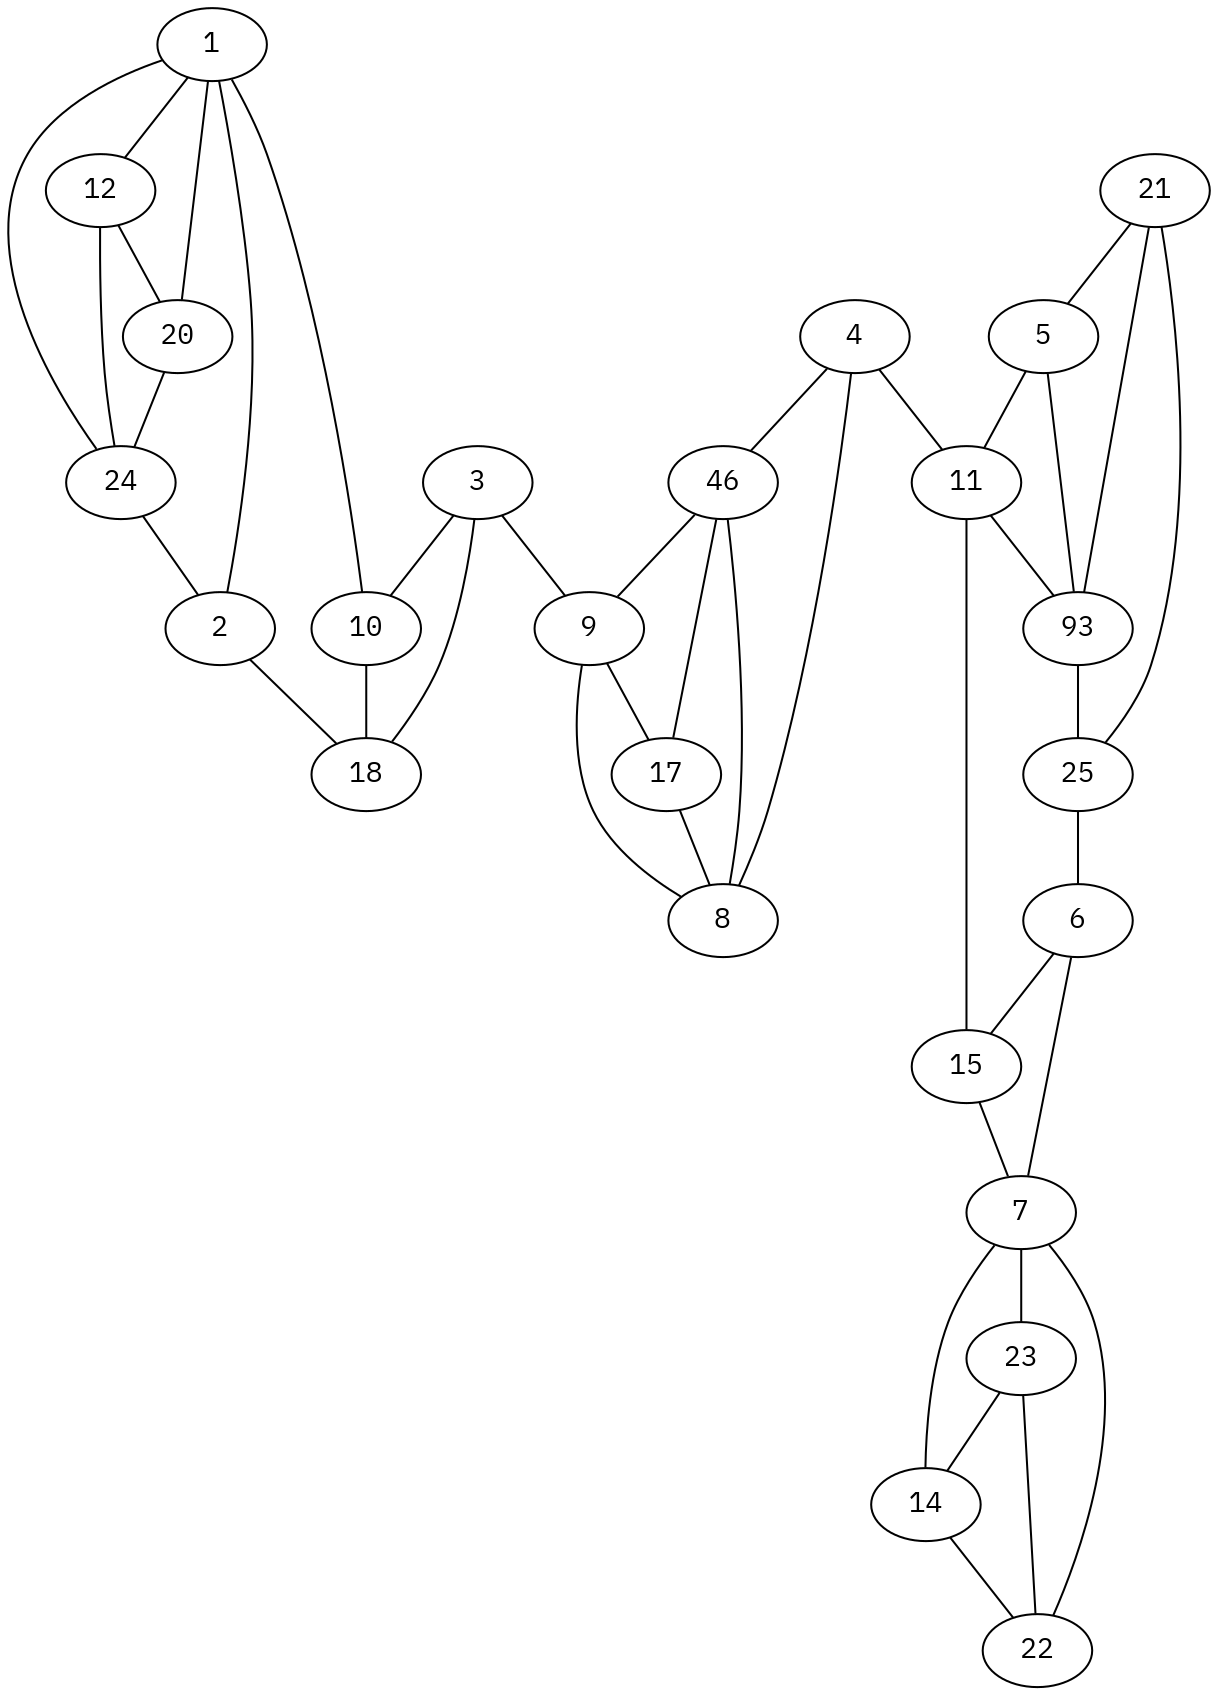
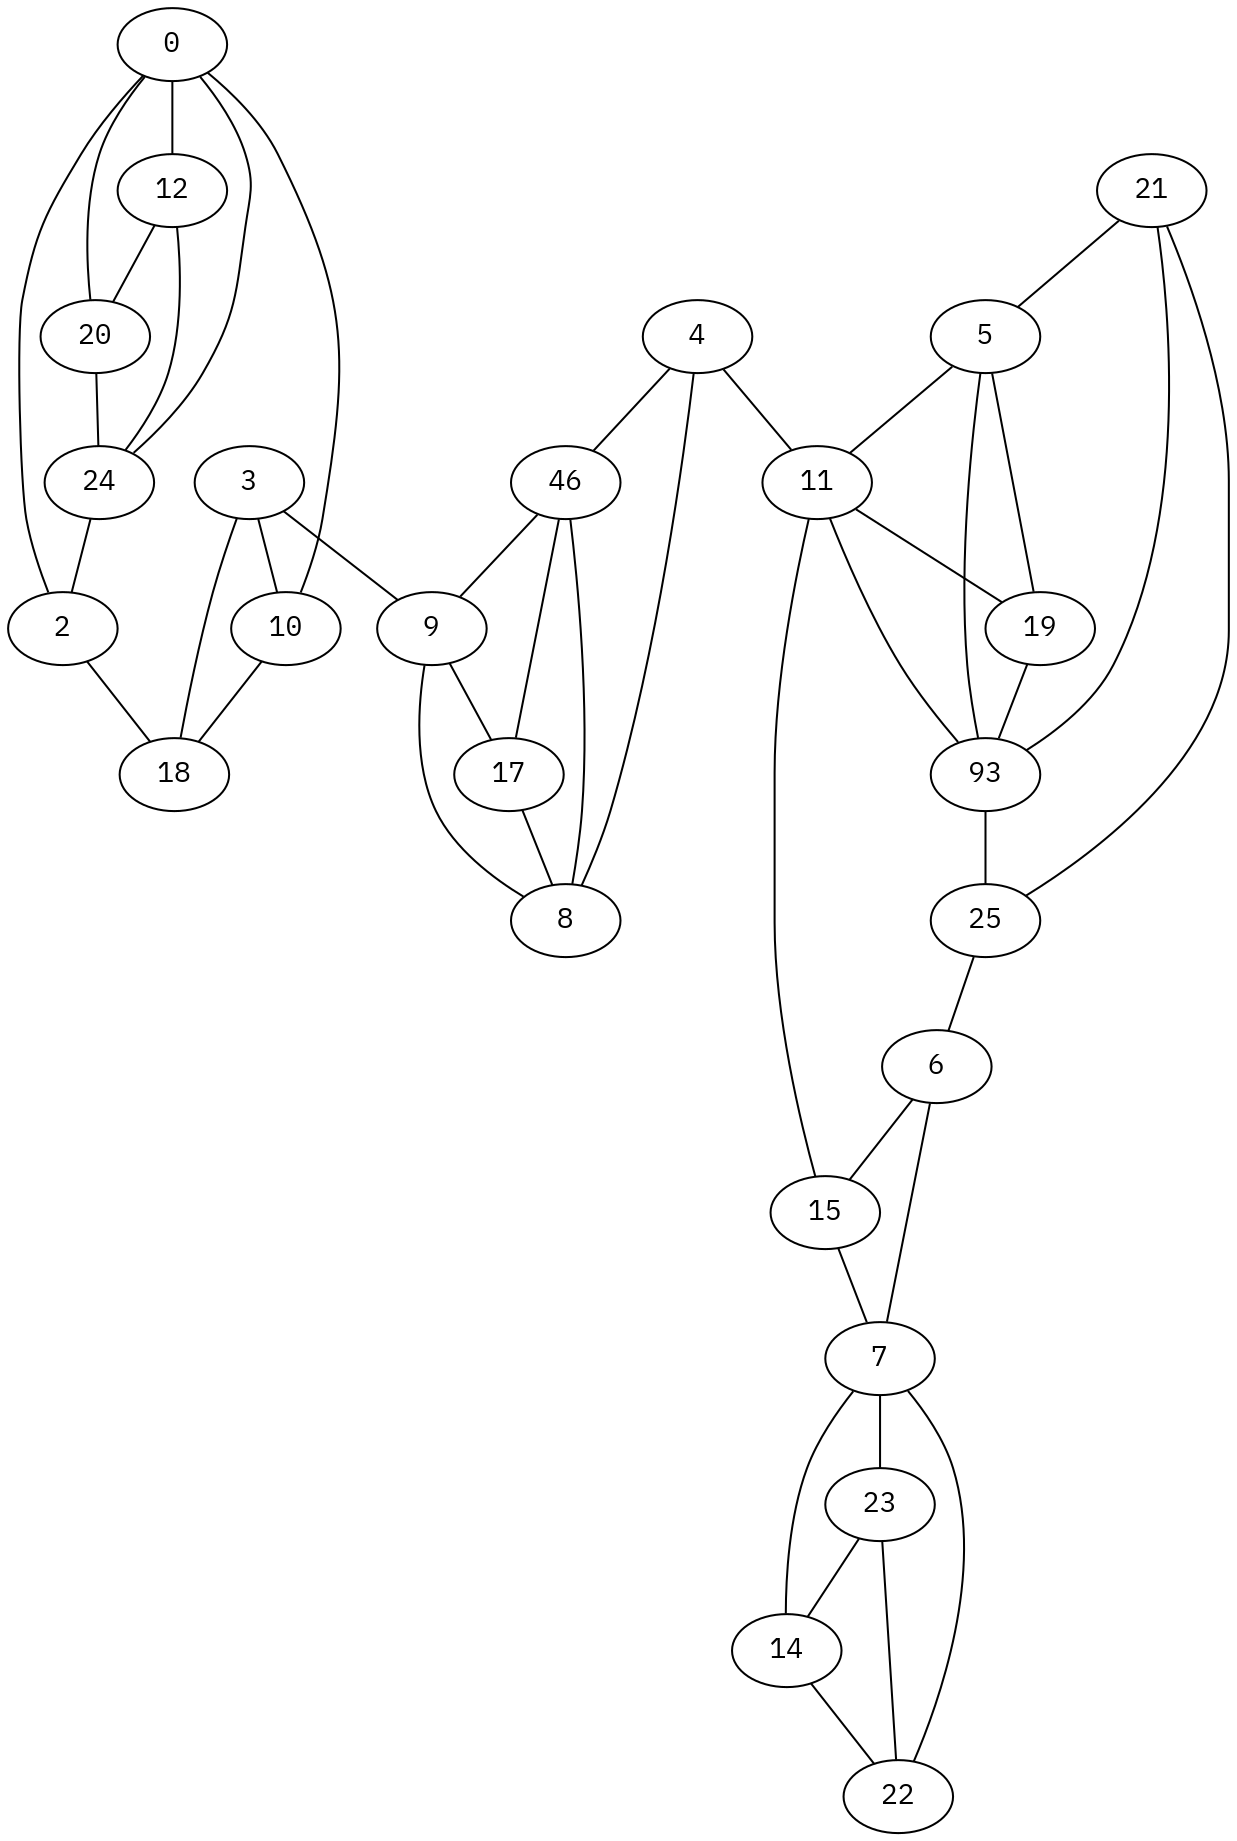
node "1": label "1" -> "0"
node "19": added
